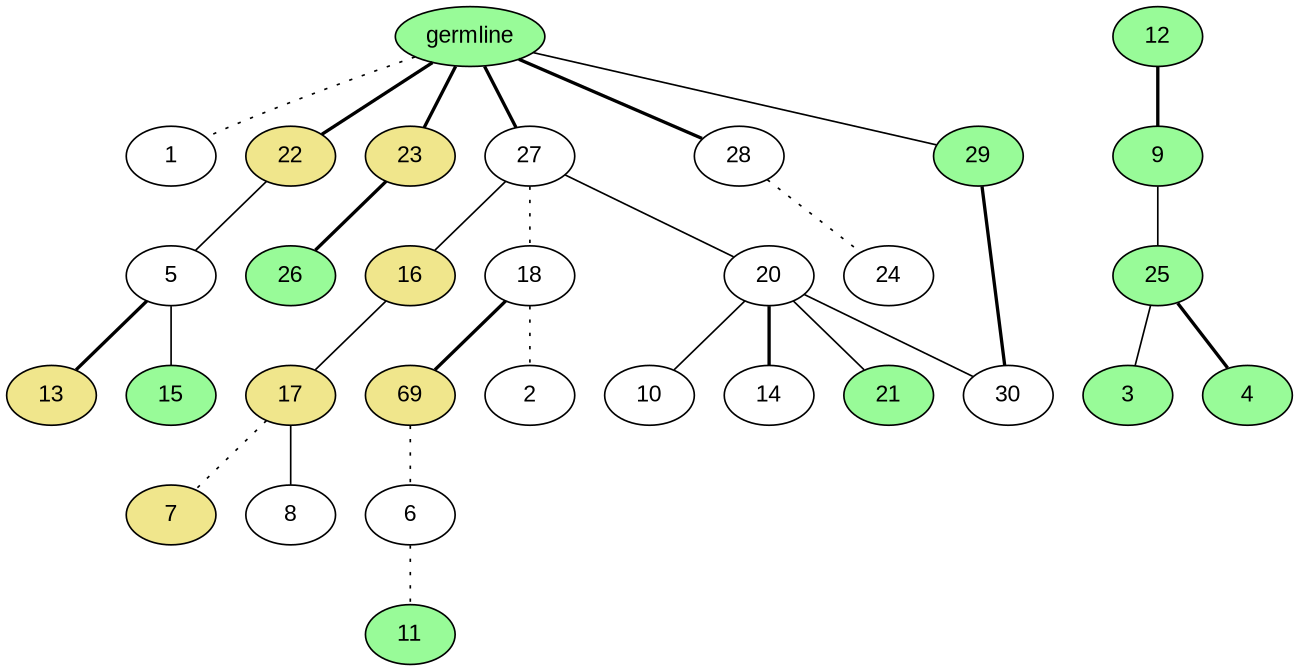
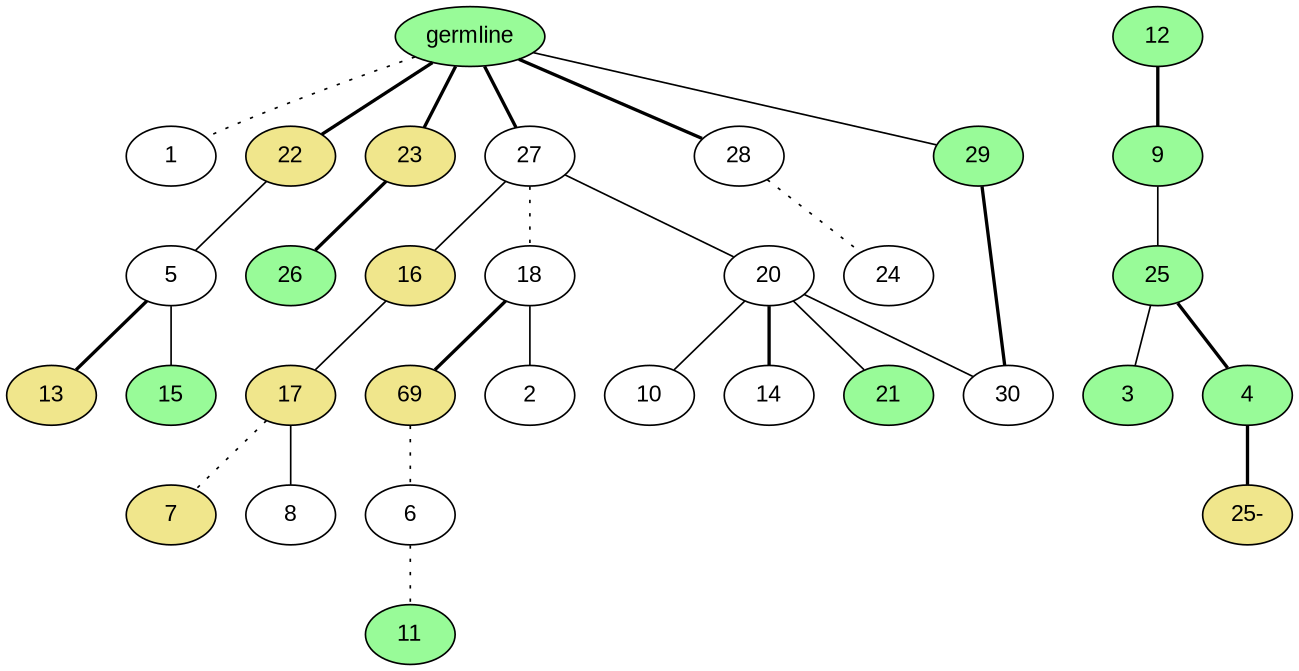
edge "18" -- "2": style dotted -> solid
node "25-": added
